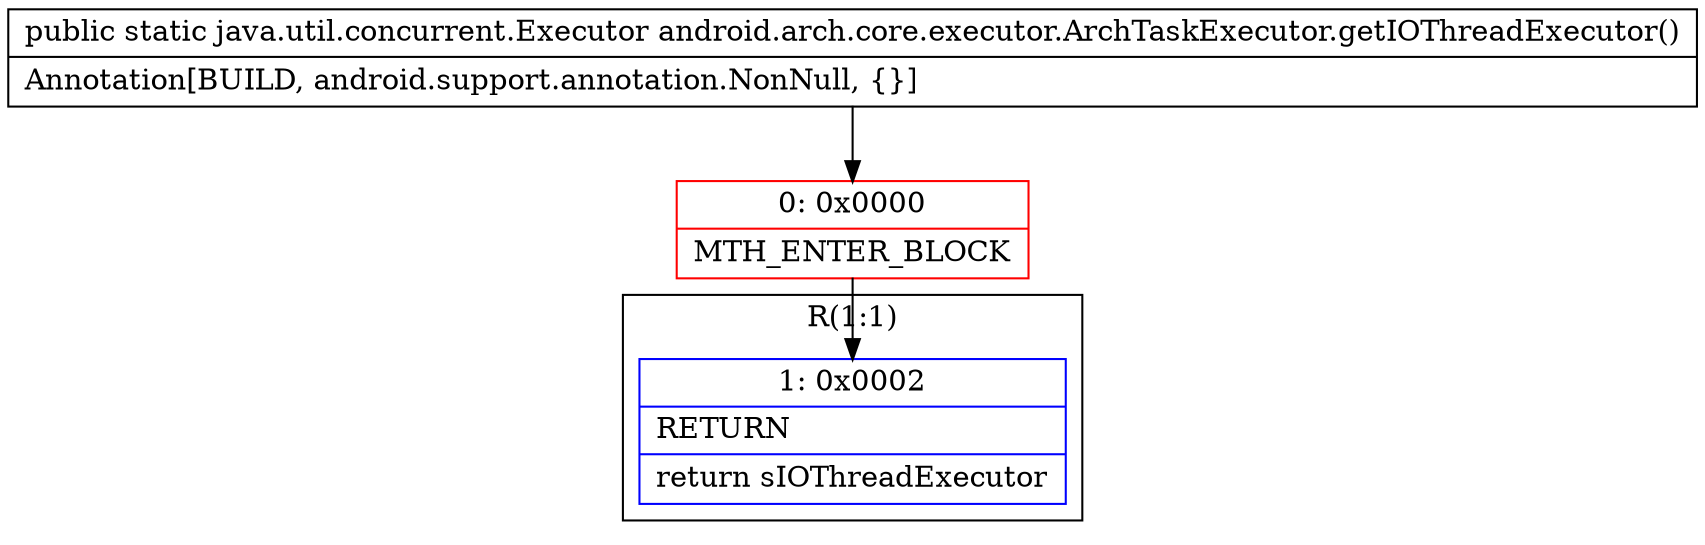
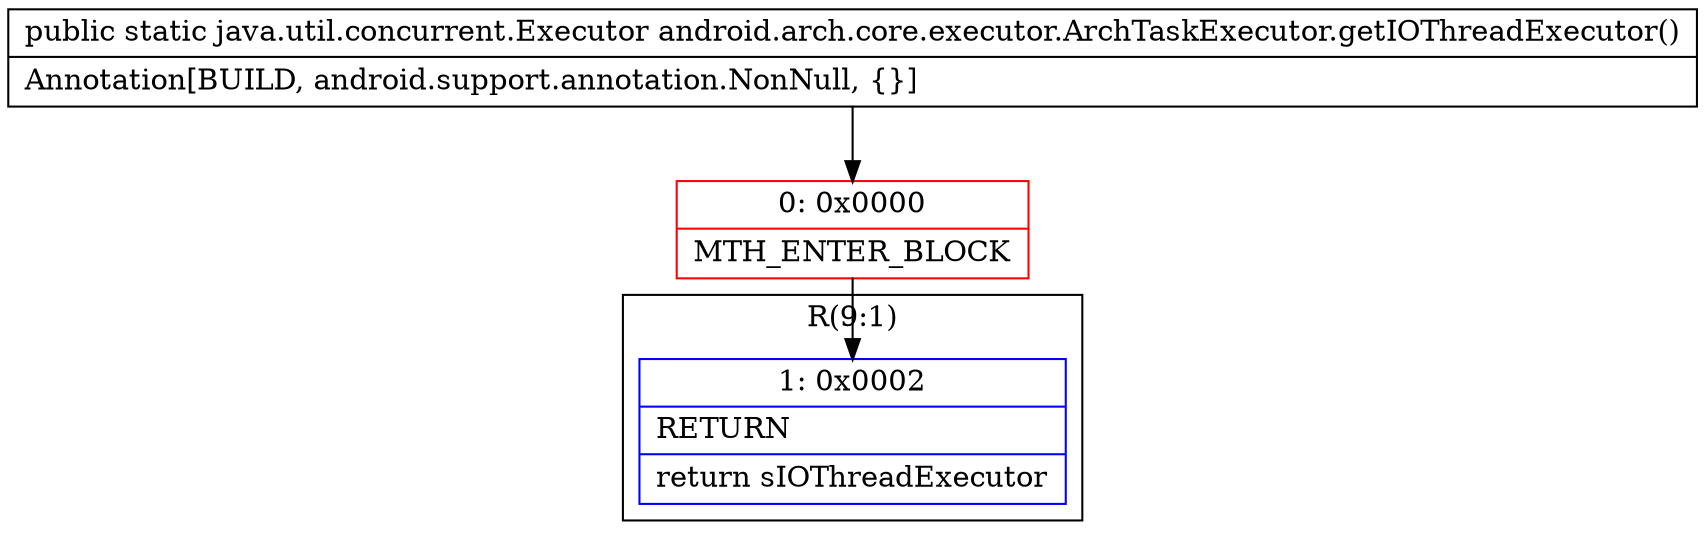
cluster "R(1:1)": label "R(1:1)" -> "R(9:1)"
